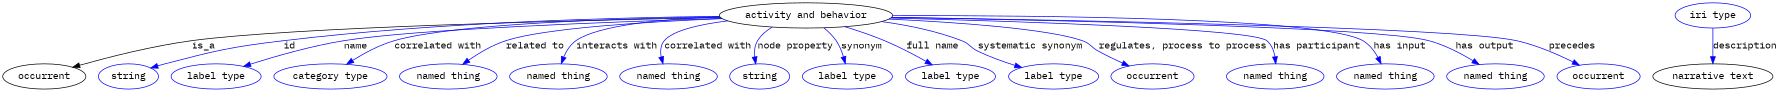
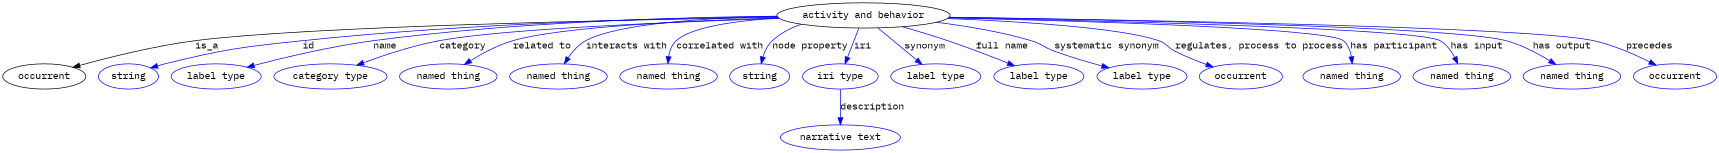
edge "activity and behavior" -> "iri type": added, label "iri"
edge "activity and behavior" -> "category type": label "correlated with" -> "category"
node "narrative text": color black -> blue
